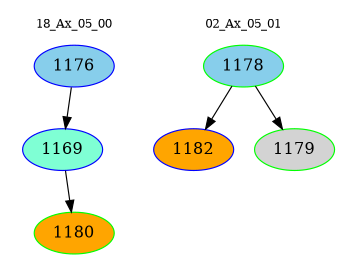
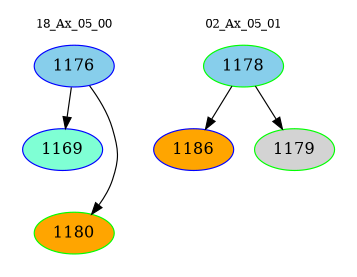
node "1182": label "1182" -> "1186"
edge "1169" -> "1180": now "1176" -> "1180"
